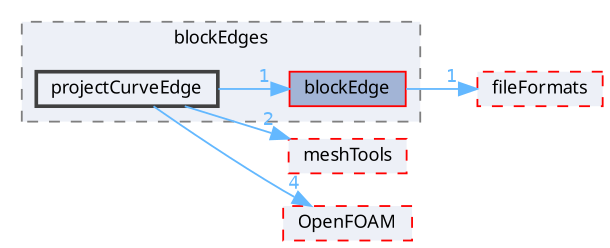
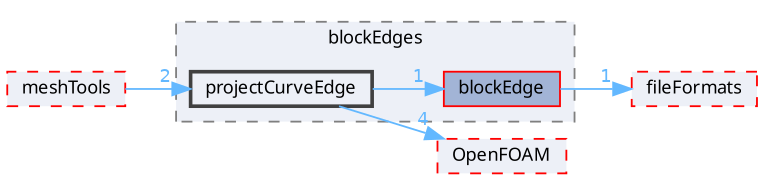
edge "projectCurveEdge" -> "meshTools": reversed
